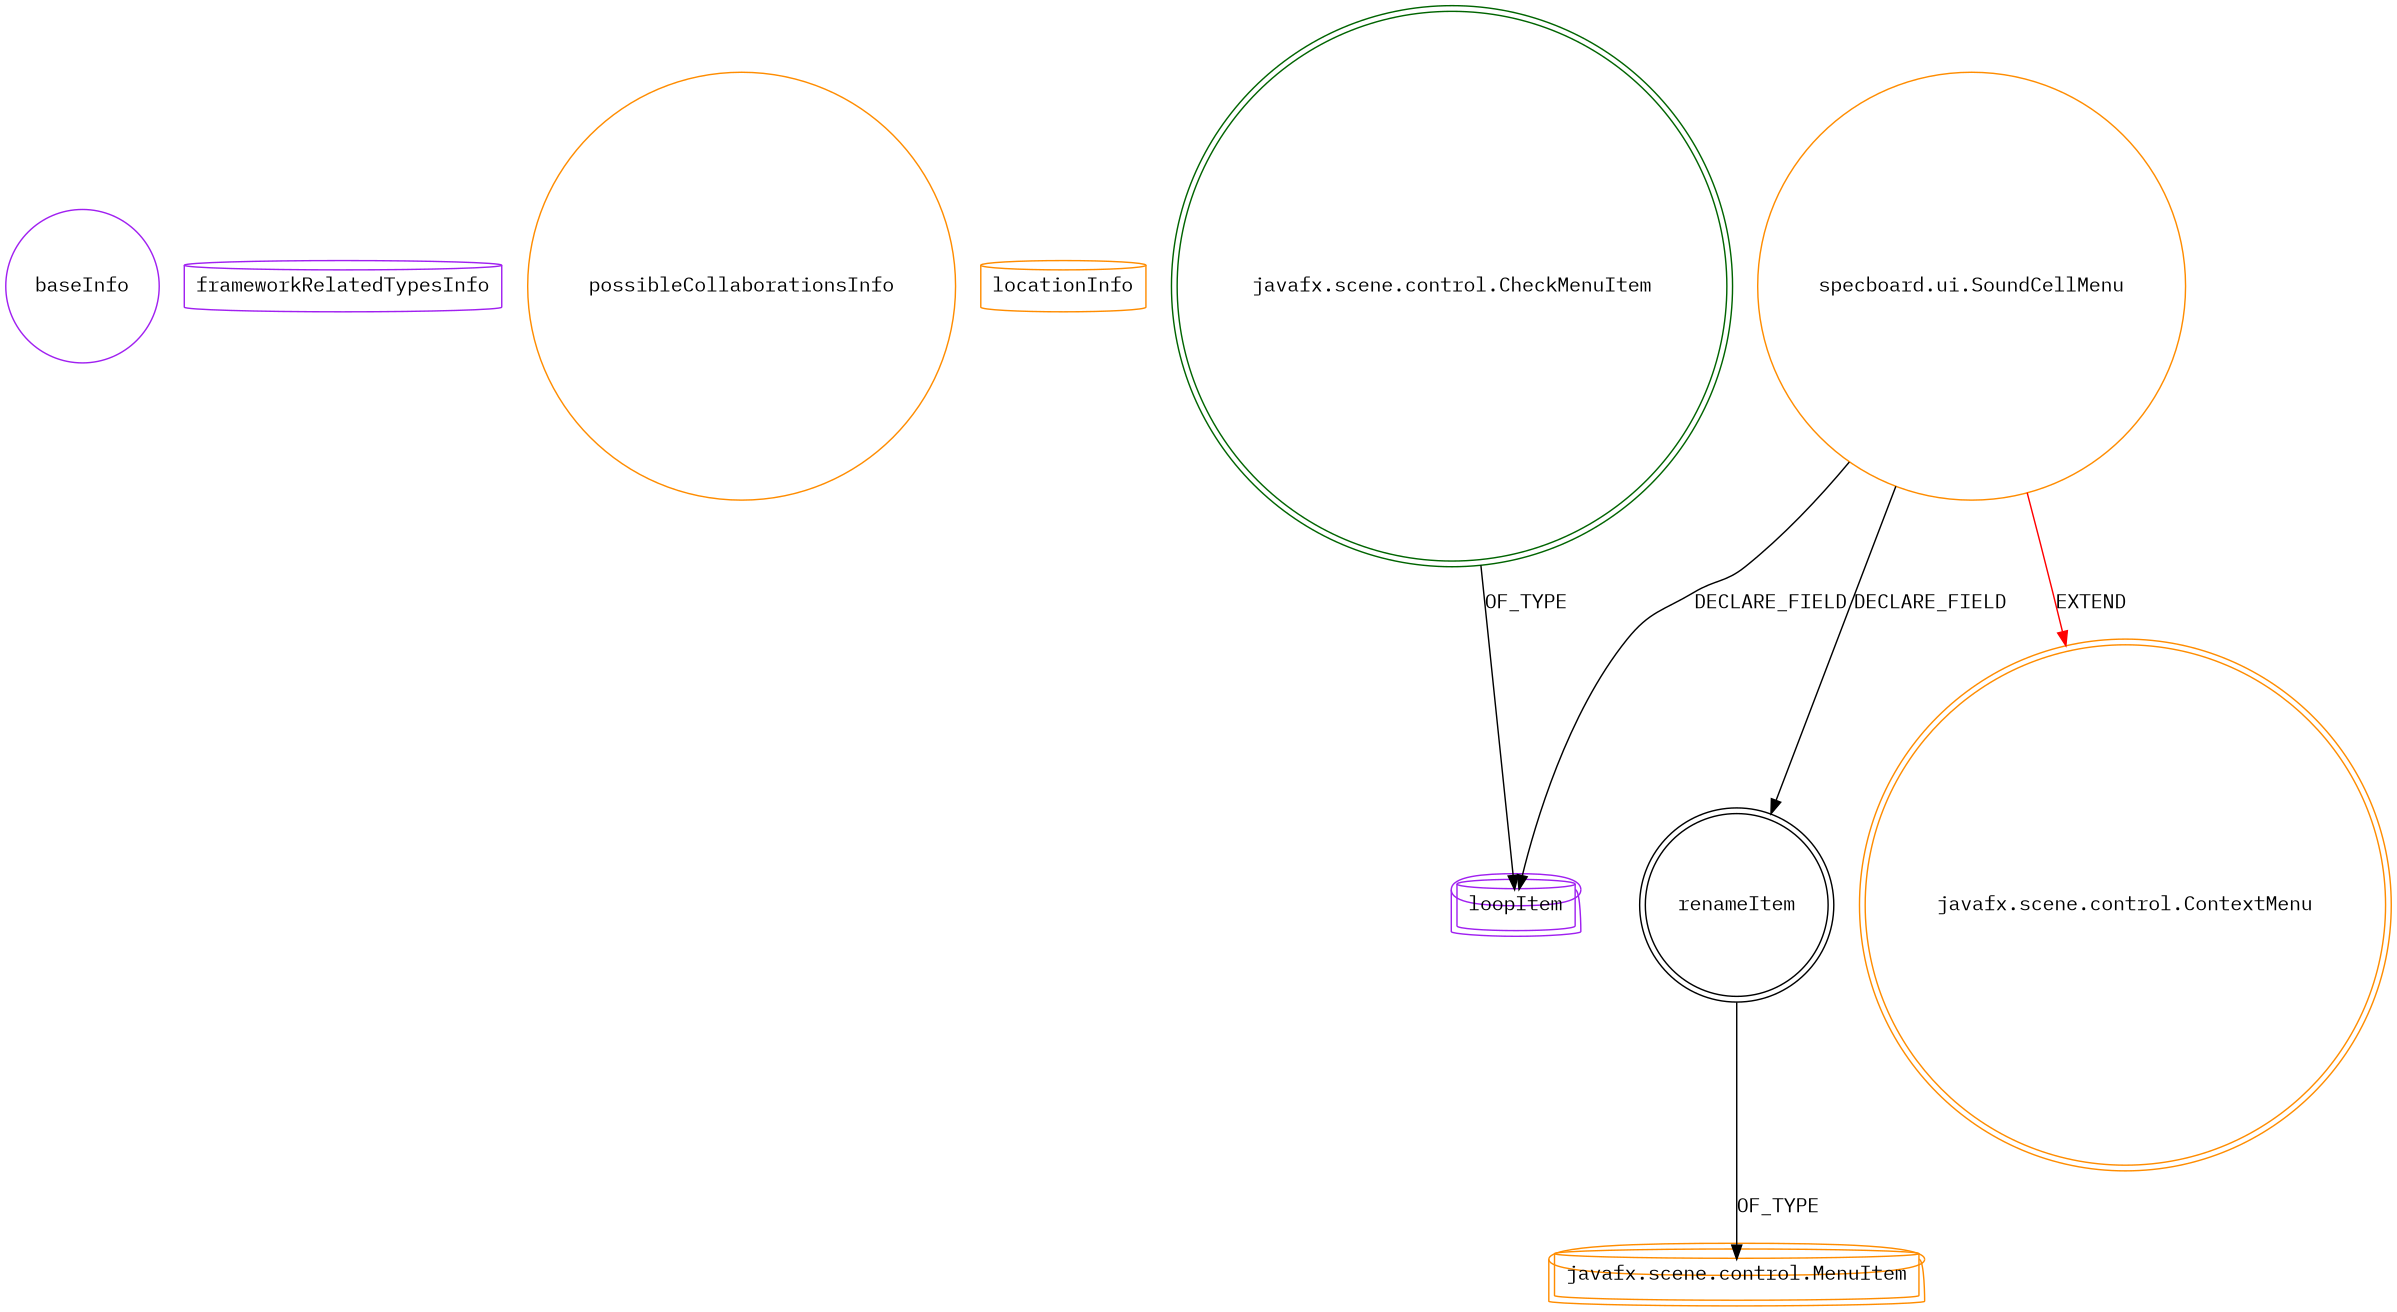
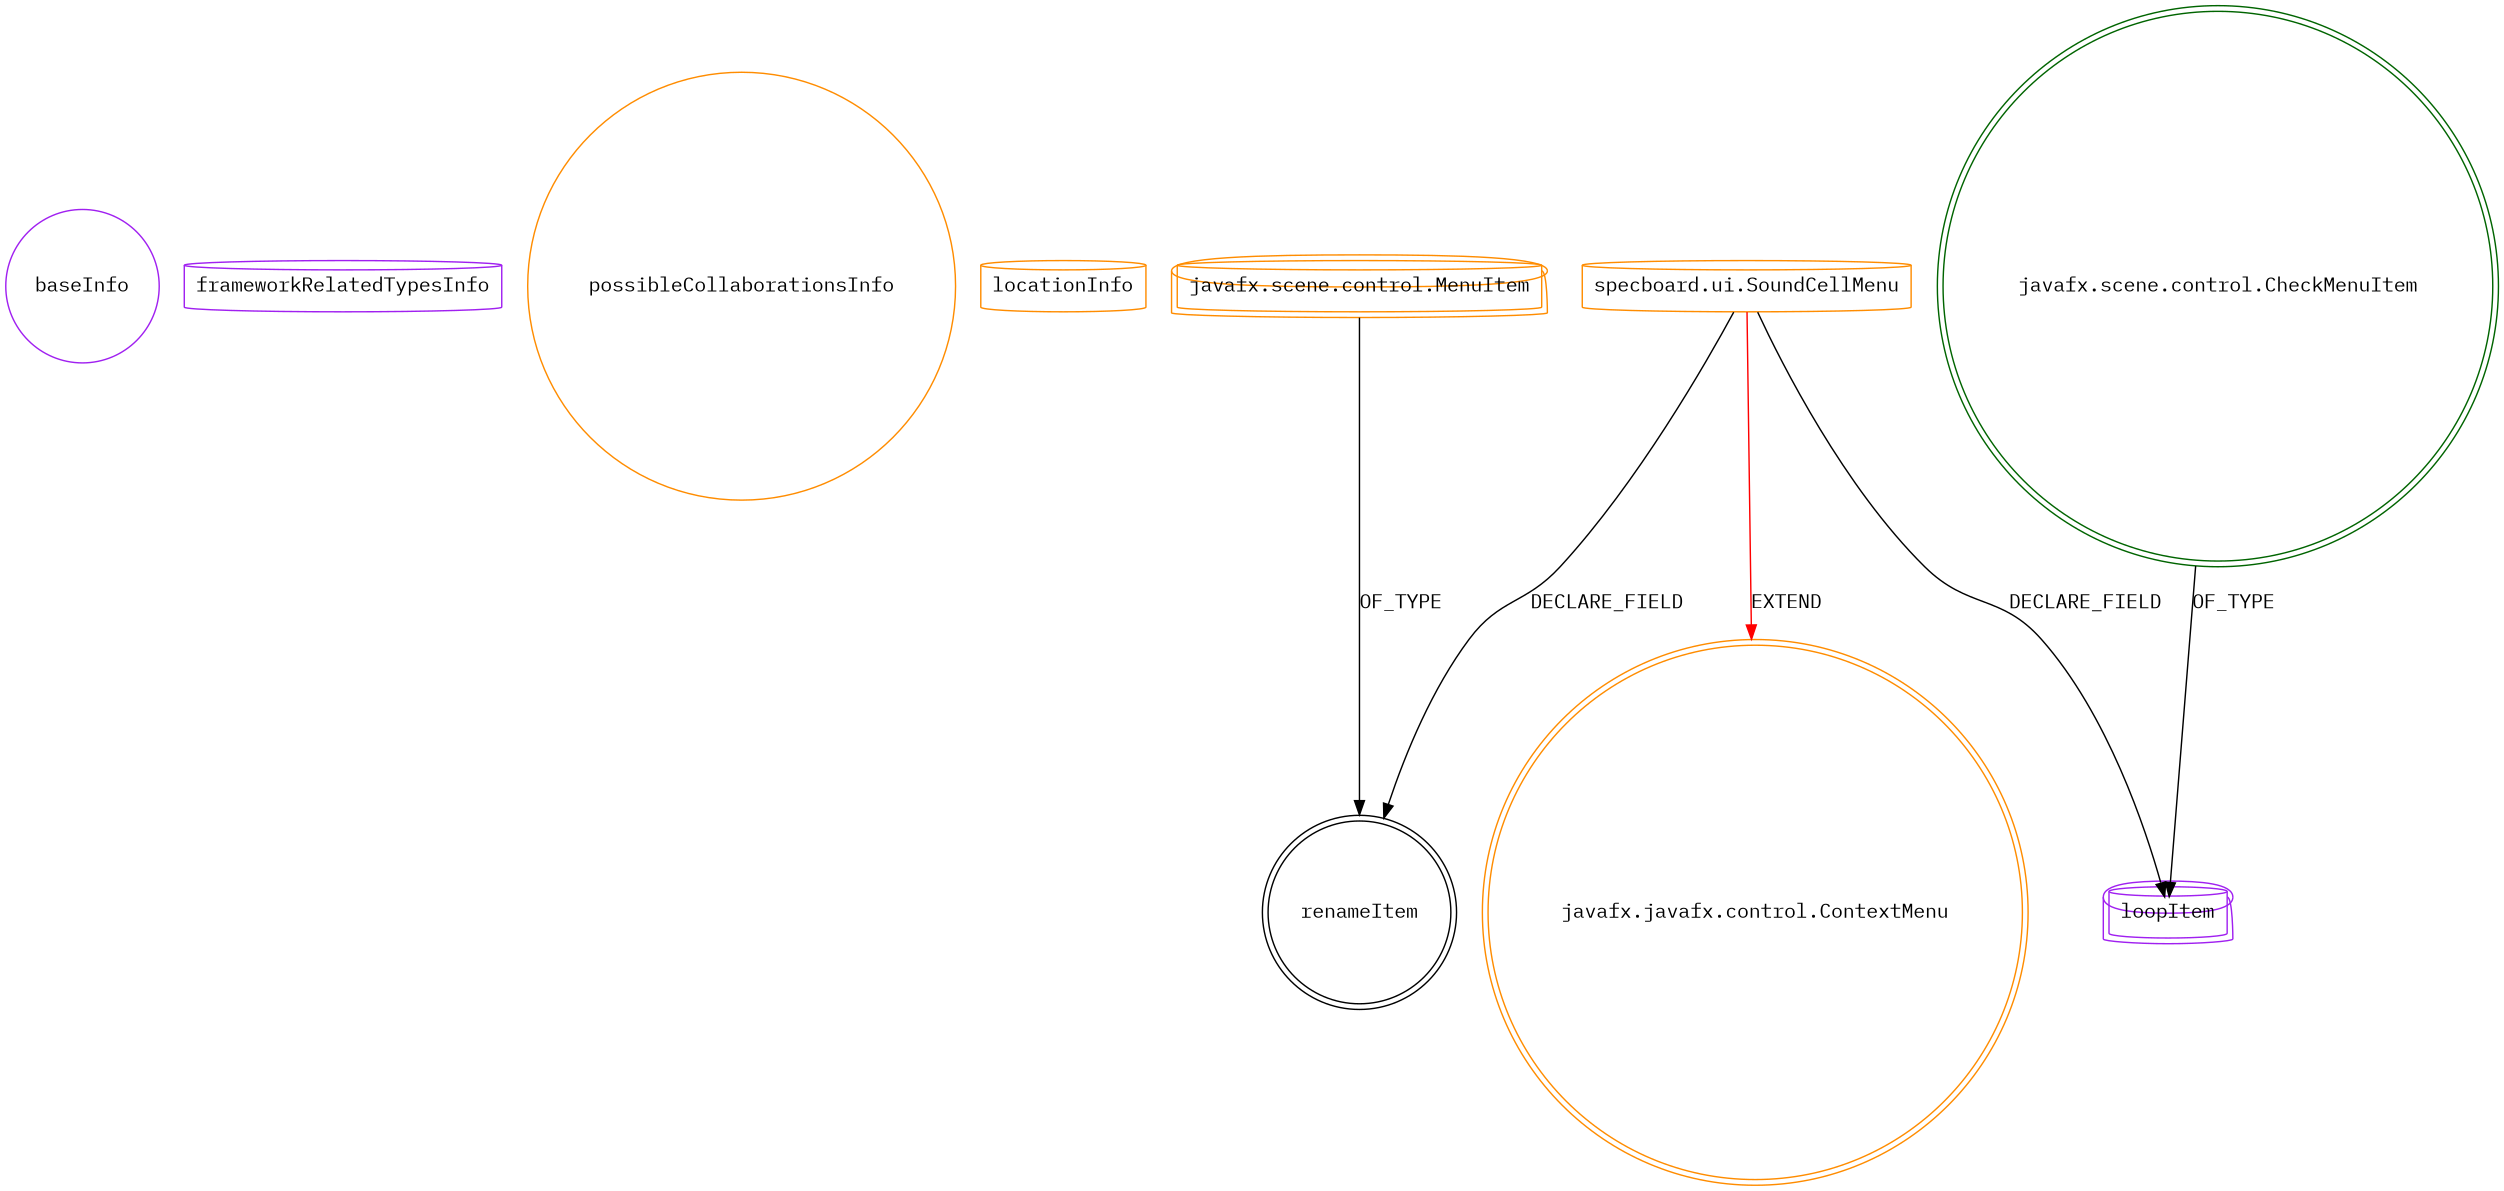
node "specboard.ui.SoundCellMenu": shape circle -> cylinder
node "javafx.scene.control.ContextMenu": label "javafx.scene.control.ContextMenu" -> "javafx.javafx.control.ContextMenu"
edge "renameItem" -> "javafx.scene.control.MenuItem": reversed
